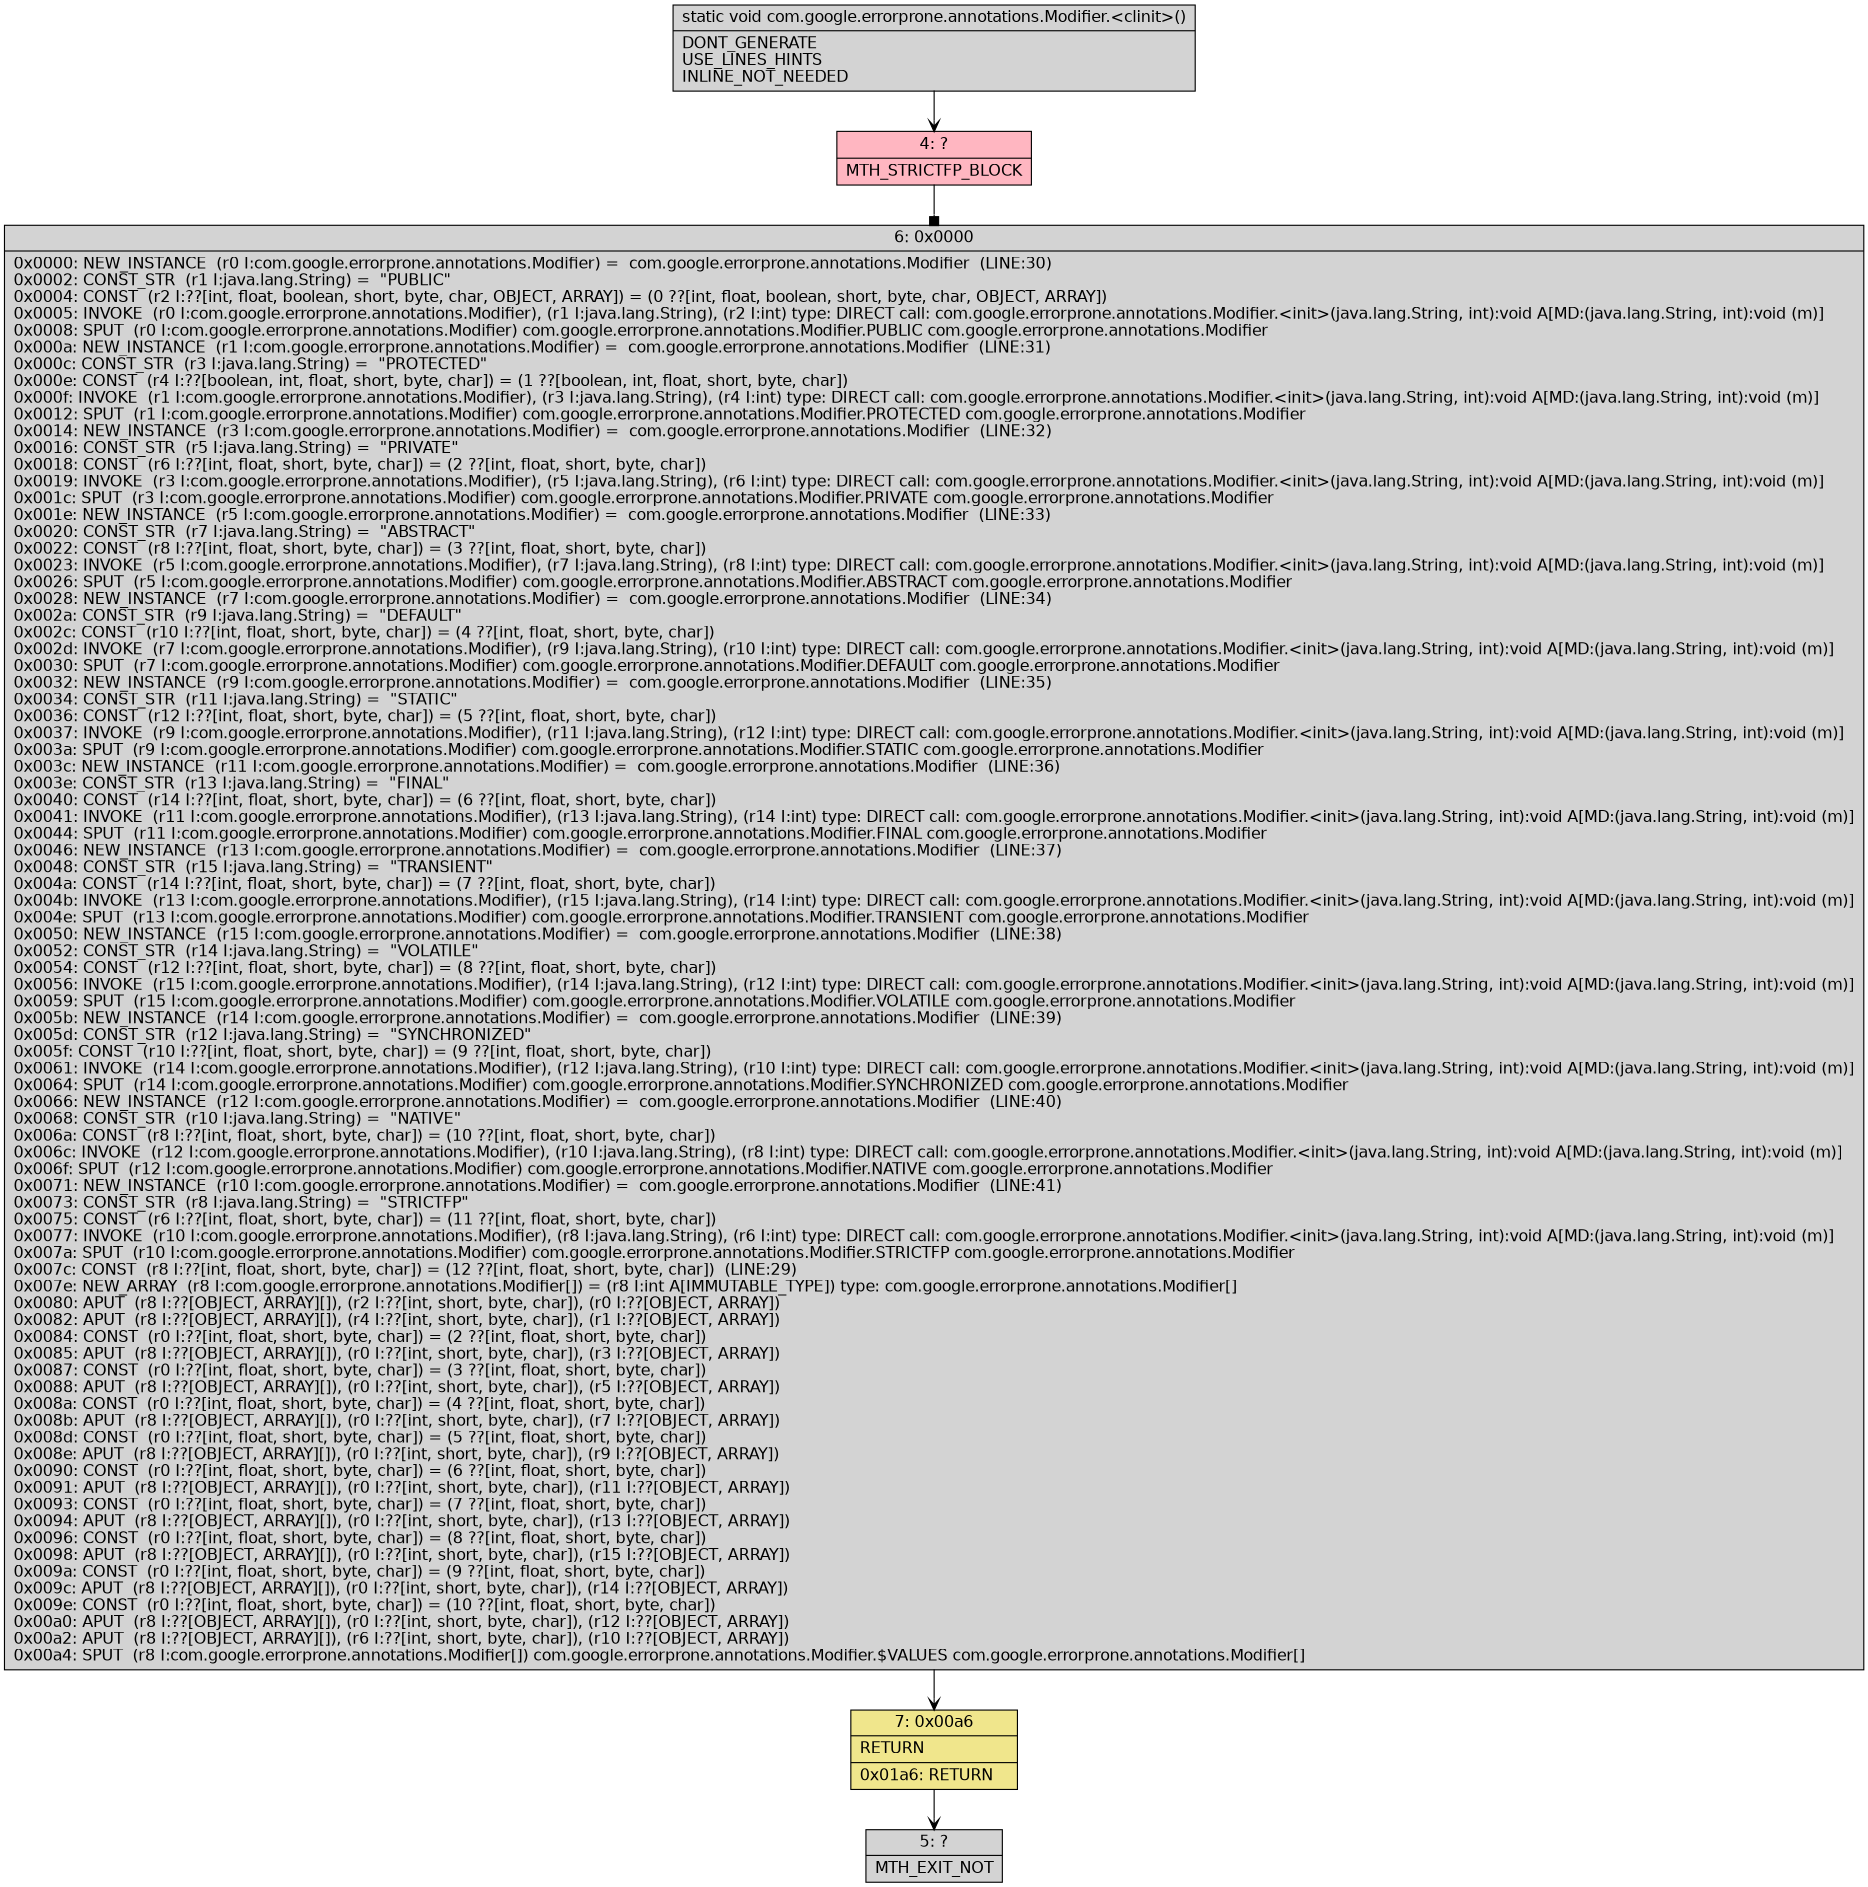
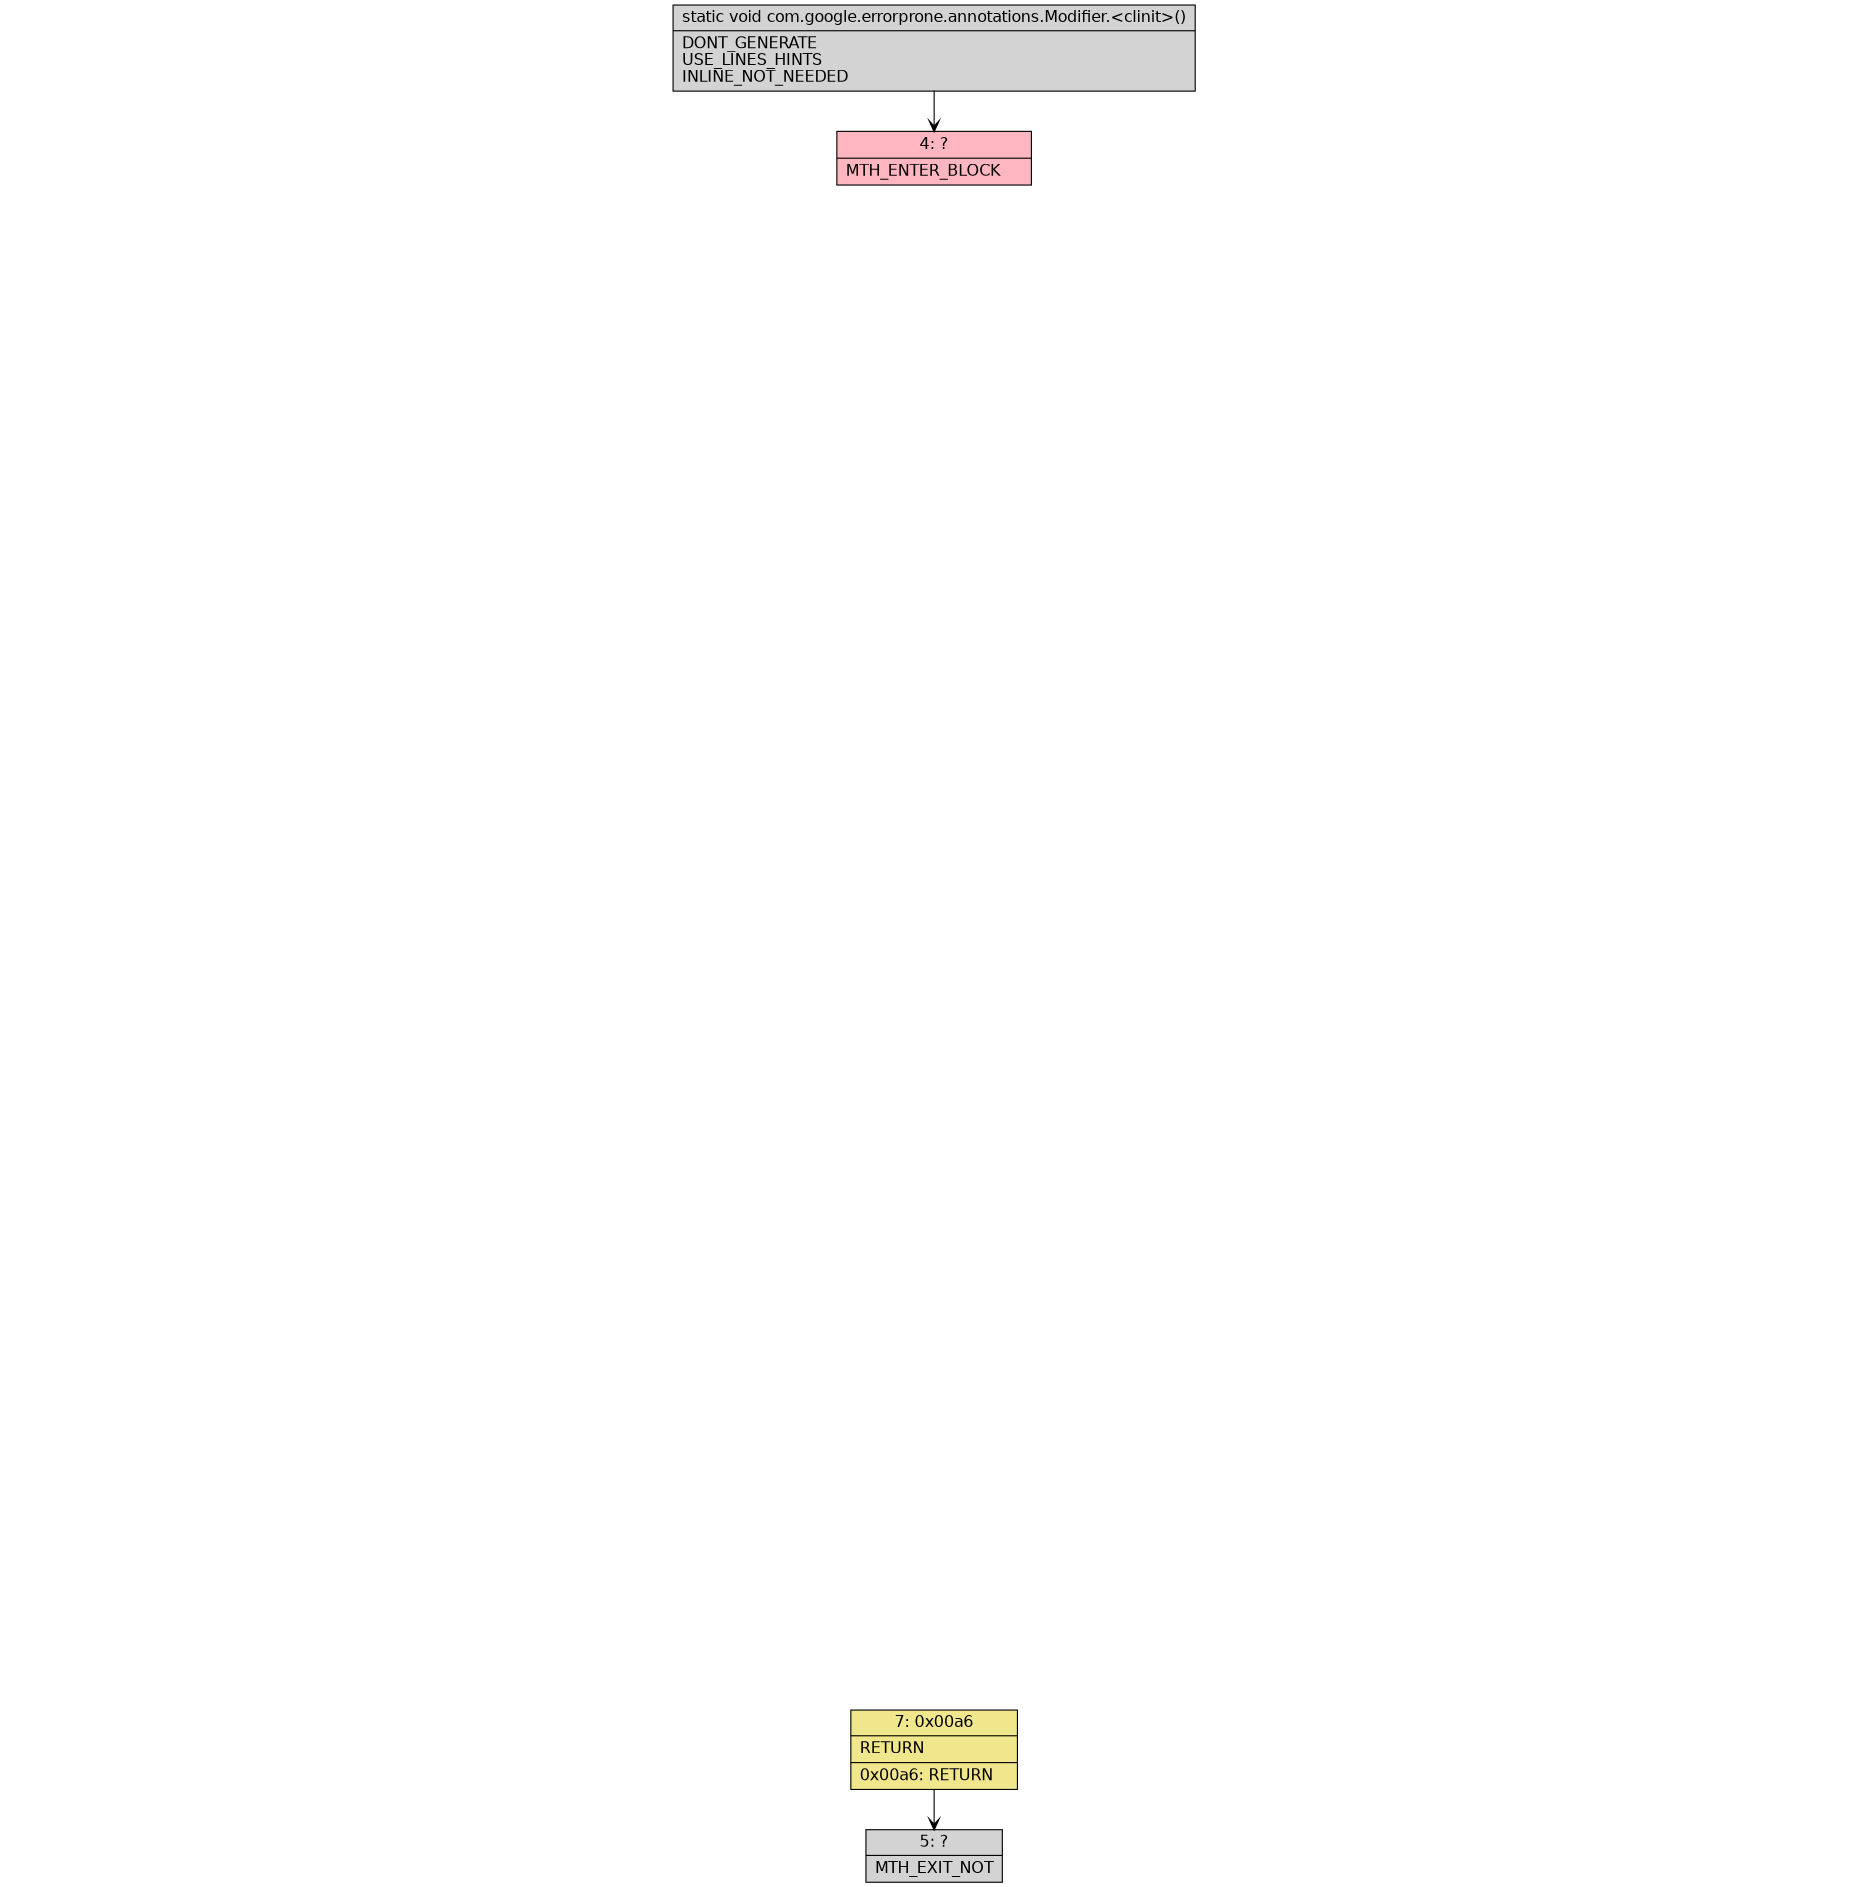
node "4: ?": text "MTH_STRICTFP_BLOCK" -> "MTH_ENTER_BLOCK"
node "6: 0x0000": removed
node "7: 0x00a6": text "0x01a6: RETURN" -> "0x00a6: RETURN"
